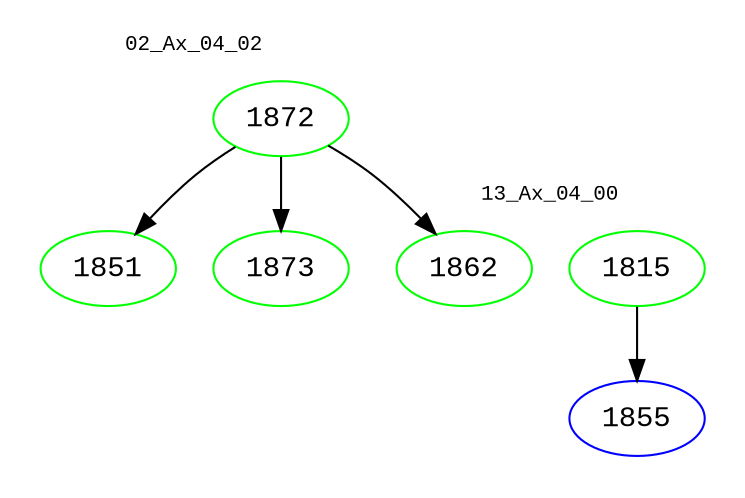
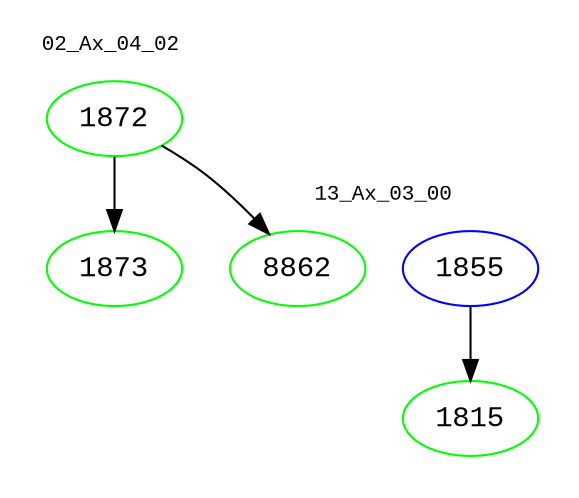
cluster "13_Ax_04_00": label "13_Ax_04_00" -> "13_Ax_03_00"
node "1851": removed
node "1862": label "1862" -> "8862"
edge "1815" -> "1855": reversed
